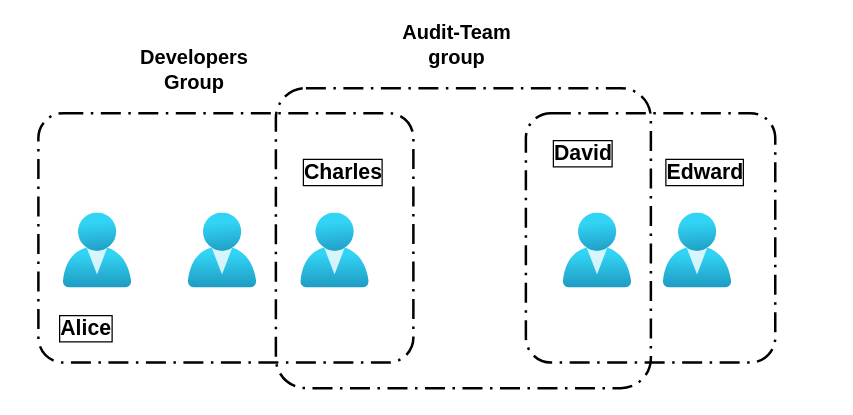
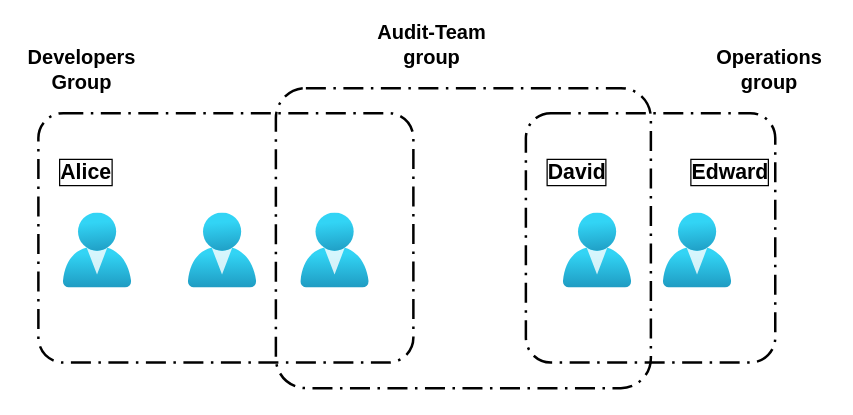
node "Audit-Team group": moved (457, 44) -> (432, 44)
node "Developers Group": moved (194, 69) -> (82, 69)
node "Operations group": added
node "David": moved (588, 157) -> (582, 176)
node "Charles": removed
node "Edward": moved (701, 176) -> (726, 176)
node "Alice": moved (91, 332) -> (91, 176)
